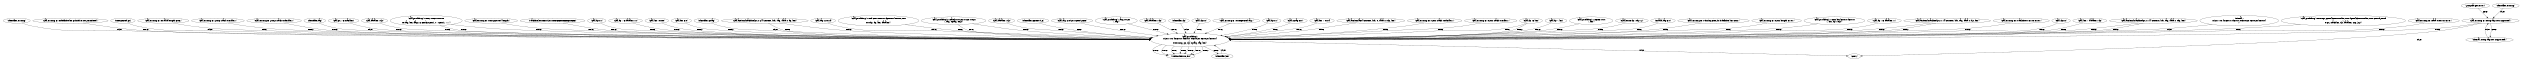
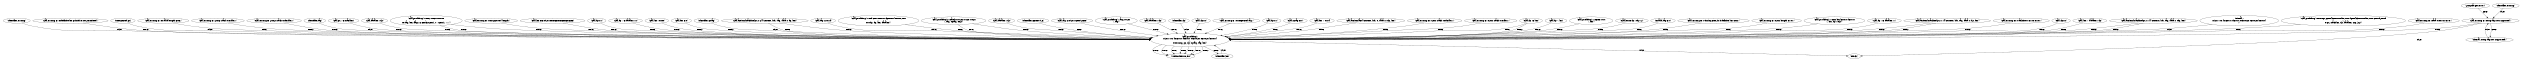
node "(Machine,len == ASN1_INDEFINITE_LENGTH)": label "(Machine,len == ASN1_INDEFINITE_LENGTH)" -> "(Call,len == ASN1_INDEFINITE_LENGTH)"
node "(Cons,)": label "(Cons,)" -> "(Block,)"
